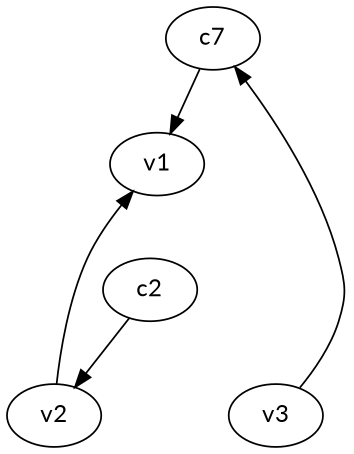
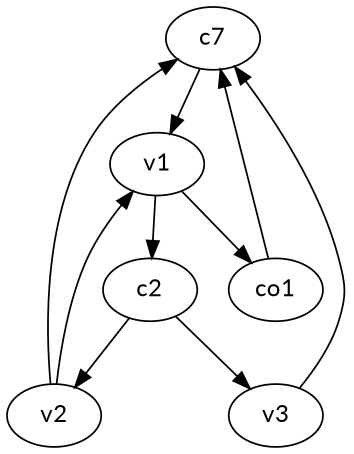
edge "v2" -> "c7": added
edge "v1" -> "c2": added
node "co1": added
edge "c2" -> "v3": added
